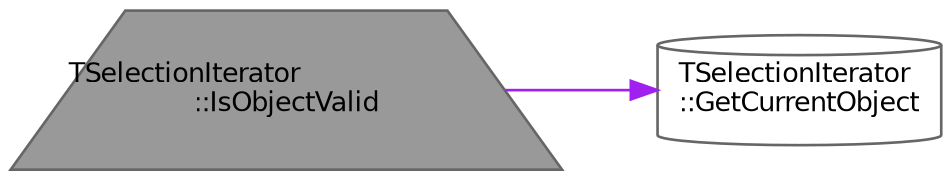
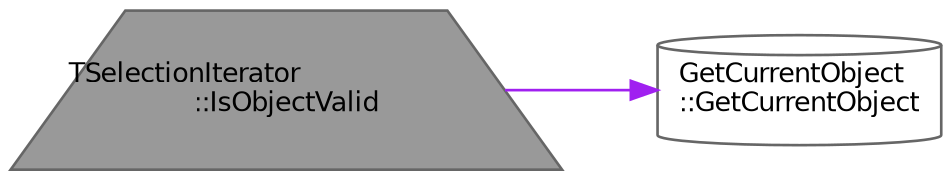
node "TSelectionIterator ::GetCurrentObject": label "TSelectionIterator ::GetCurrentObject" -> "GetCurrentObject ::GetCurrentObject"
